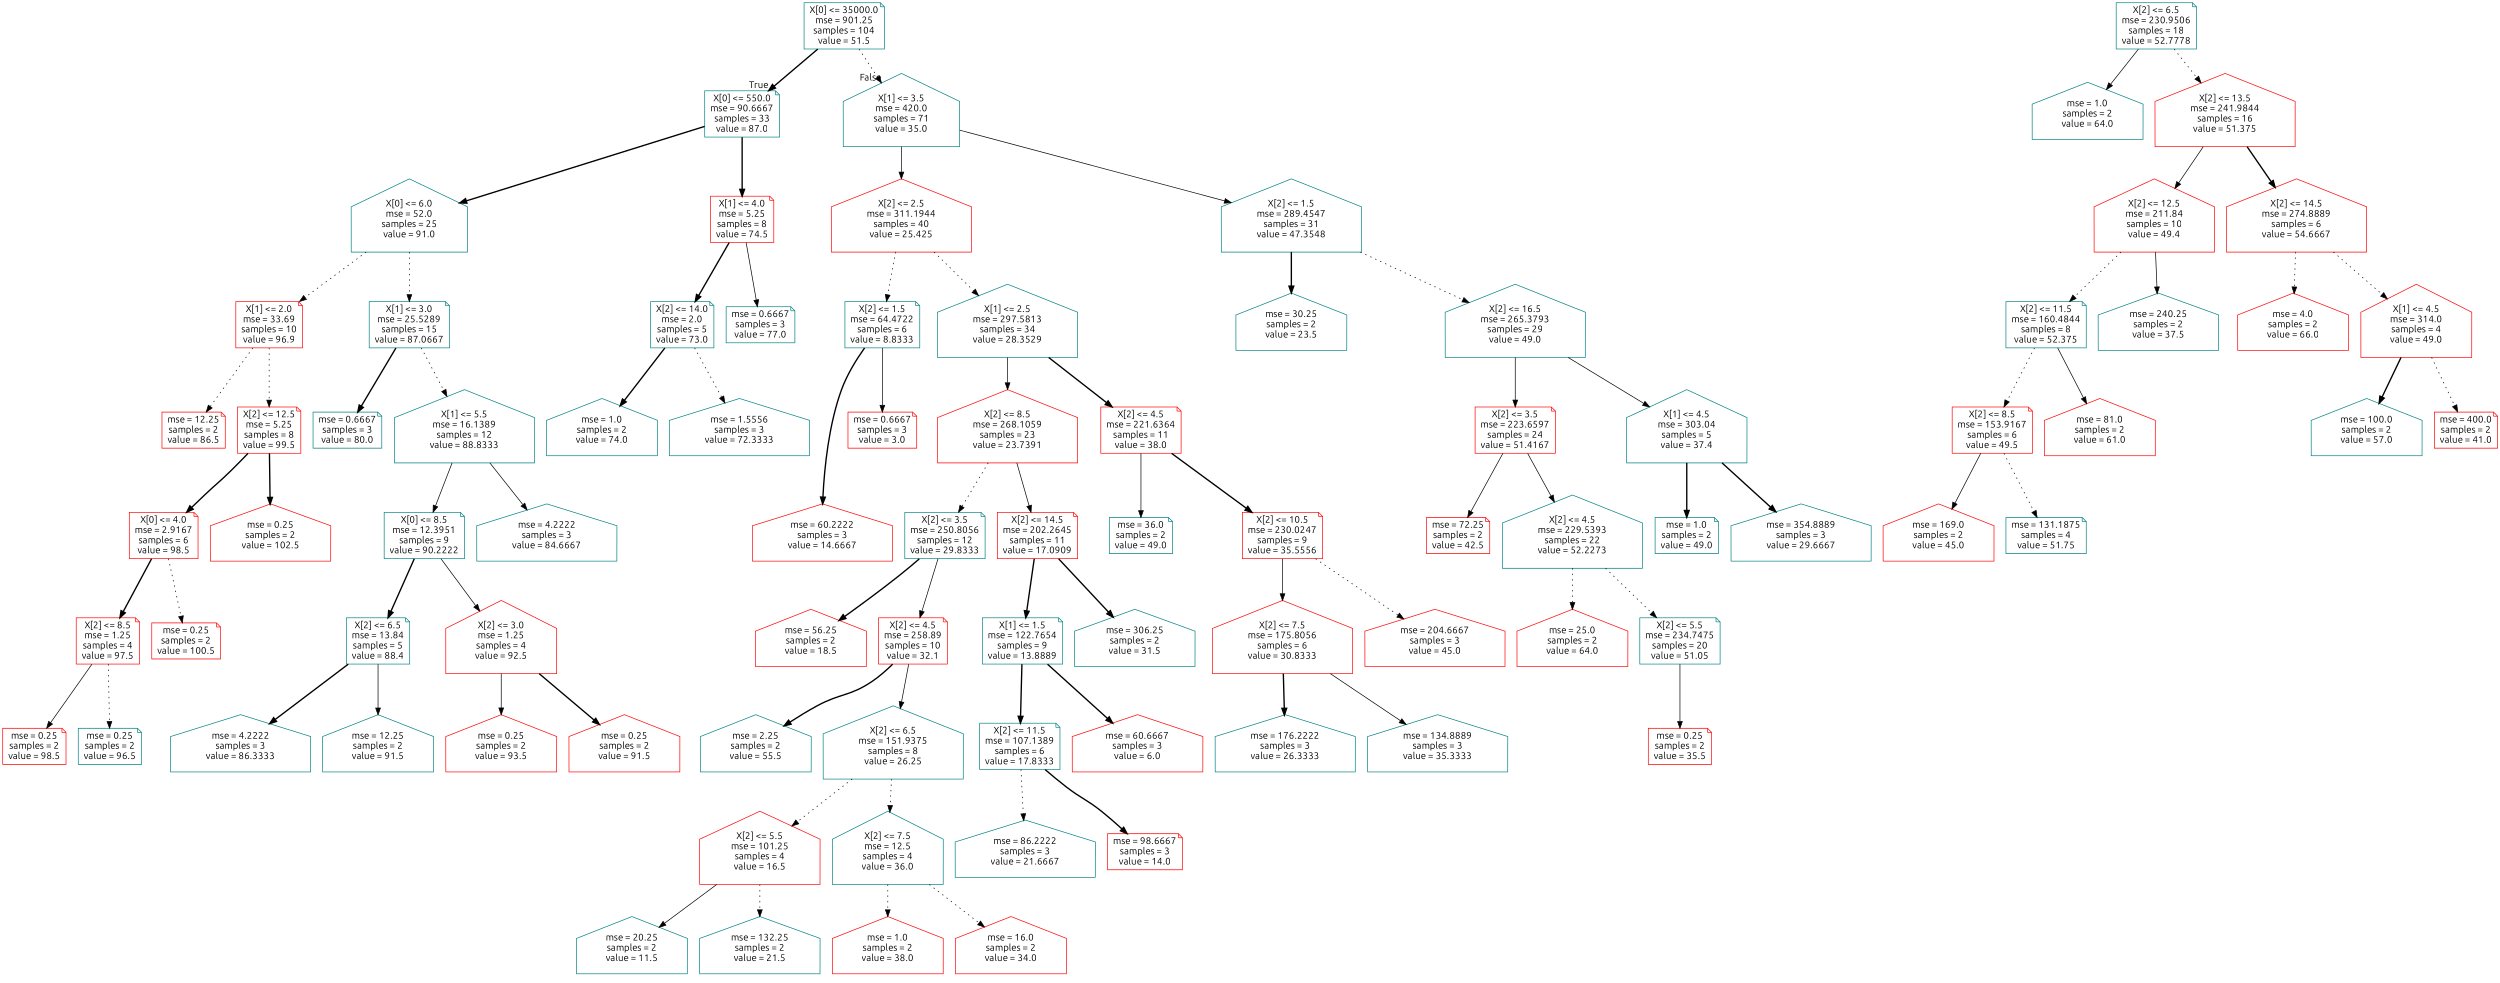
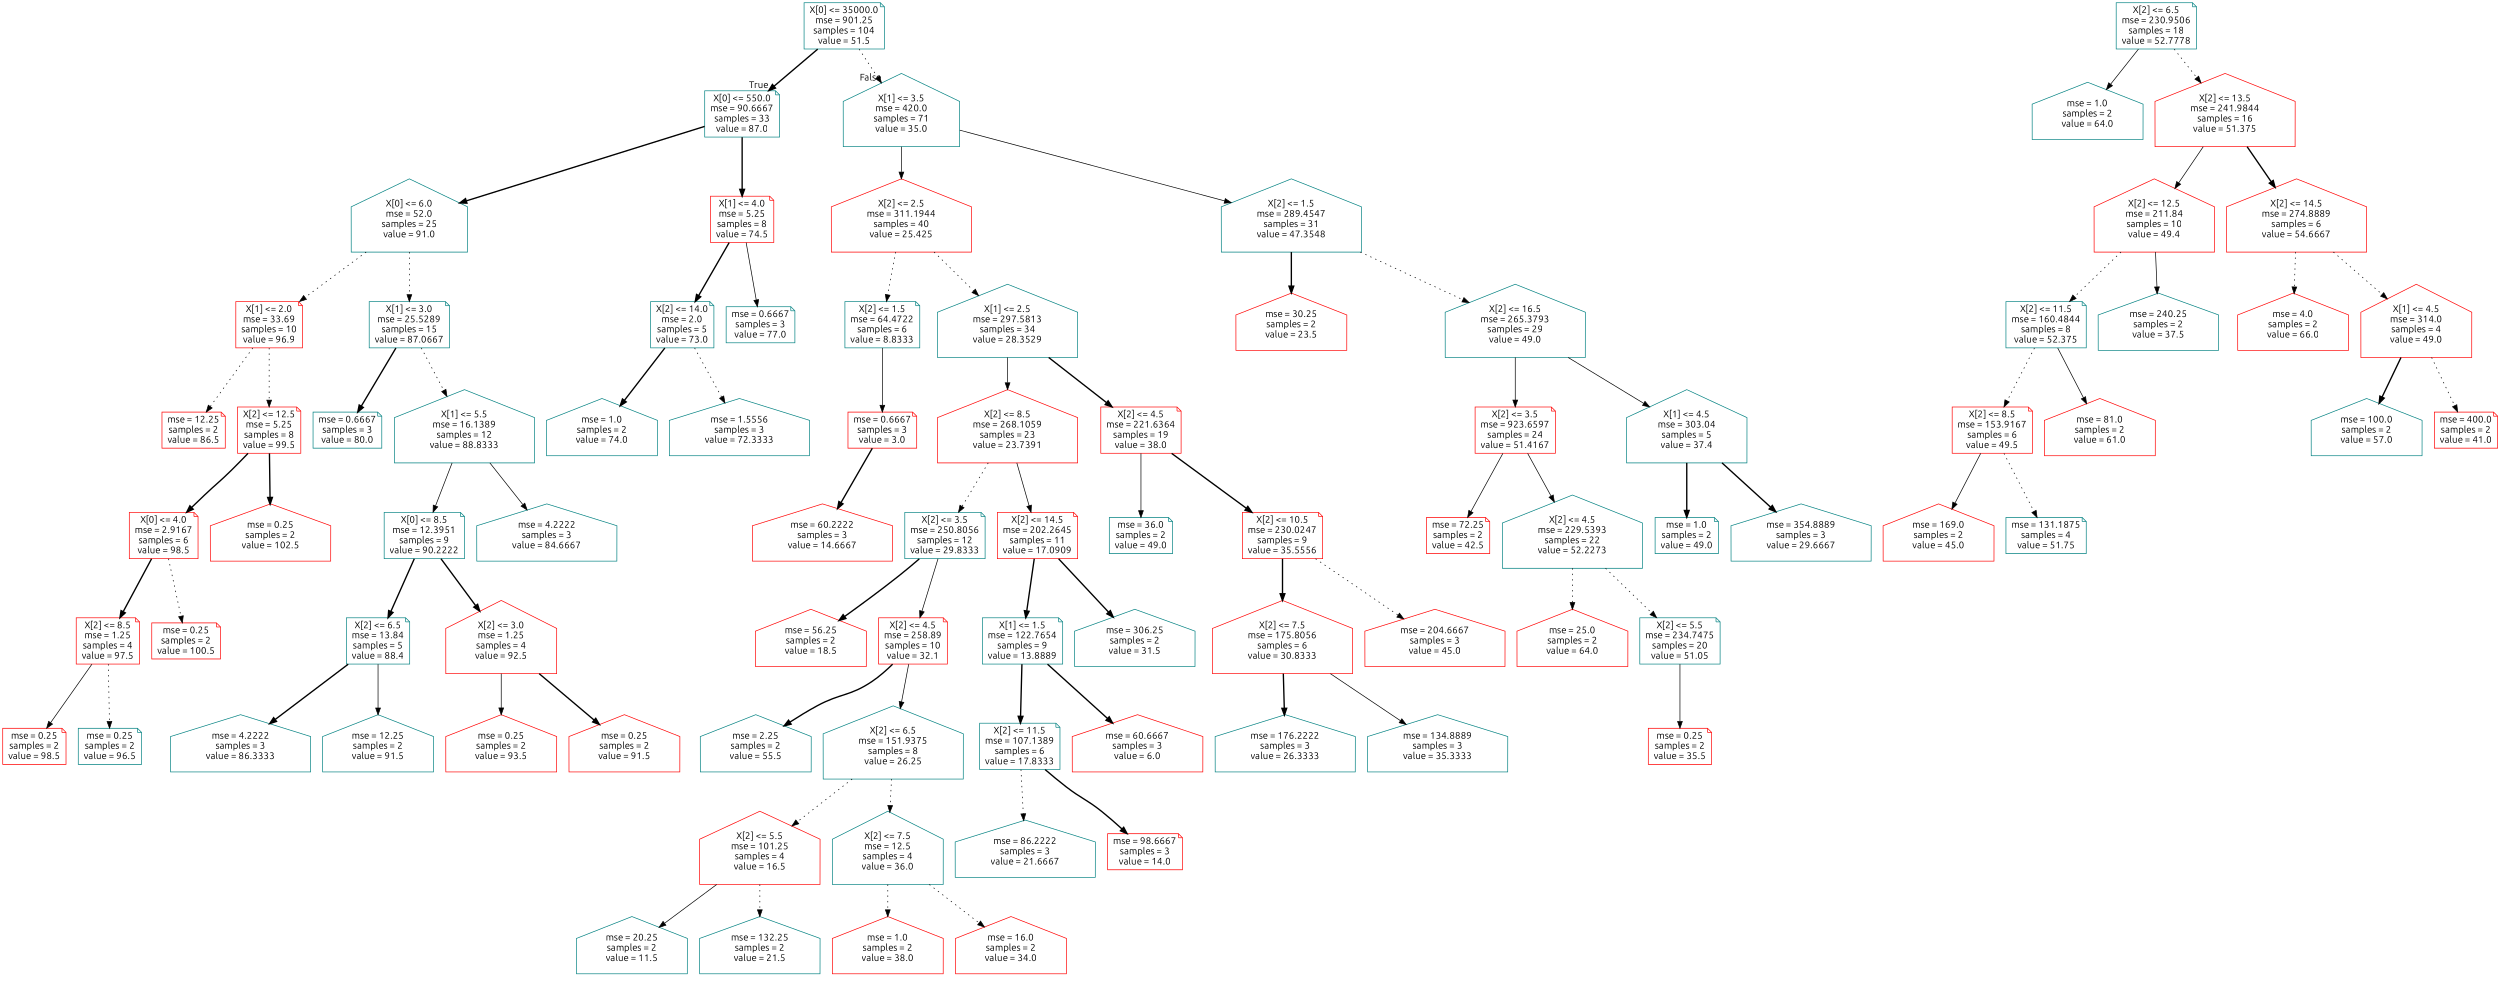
node "mse = 30.25 samples = 2 value = 23.5": color teal -> red
edge "X[2] <= 1.5 mse = 64.4722 samples = 6 value = 8.8333" -> "mse = 60.2222 samples = 3 value = 14.6667": now "mse = 0.6667 samples = 3 value = 3.0" -> "mse = 60.2222 samples = 3 value = 14.6667"
node "X[2] <= 4.5 mse = 221.6364 samples = 11 value = 38.0": label "X[2] <= 4.5 mse = 221.6364 samples = 11 value = 38.0" -> "X[2] <= 4.5 mse = 221.6364 samples = 19 value = 38.0"
node "X[2] <= 3.5 mse = 223.6597 samples = 24 value = 51.4167": label "X[2] <= 3.5 mse = 223.6597 samples = 24 value = 51.4167" -> "X[2] <= 3.5 mse = 923.6597 samples = 24 value = 51.4167"
edge "X[2] <= 10.5 mse = 230.0247 samples = 9 value = 35.5556" -> "X[2] <= 7.5 mse = 175.8056 samples = 6 value = 30.8333": style solid -> bold
edge "X[0] <= 8.5 mse = 12.3951 samples = 9 value = 90.2222" -> "X[2] <= 3.0 mse = 1.25 samples = 4 value = 92.5": style solid -> bold
